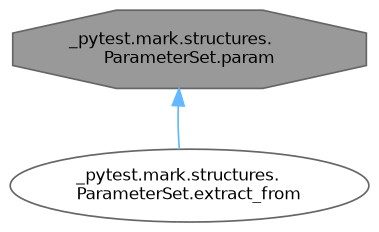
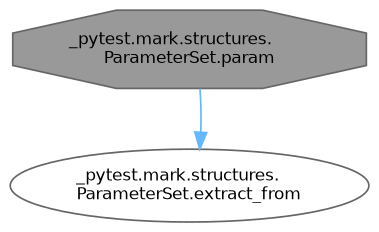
edge "_pytest.mark.structures. ParameterSet.extract_from" -> "_pytest.mark.structures. ParameterSet.param": reversed
